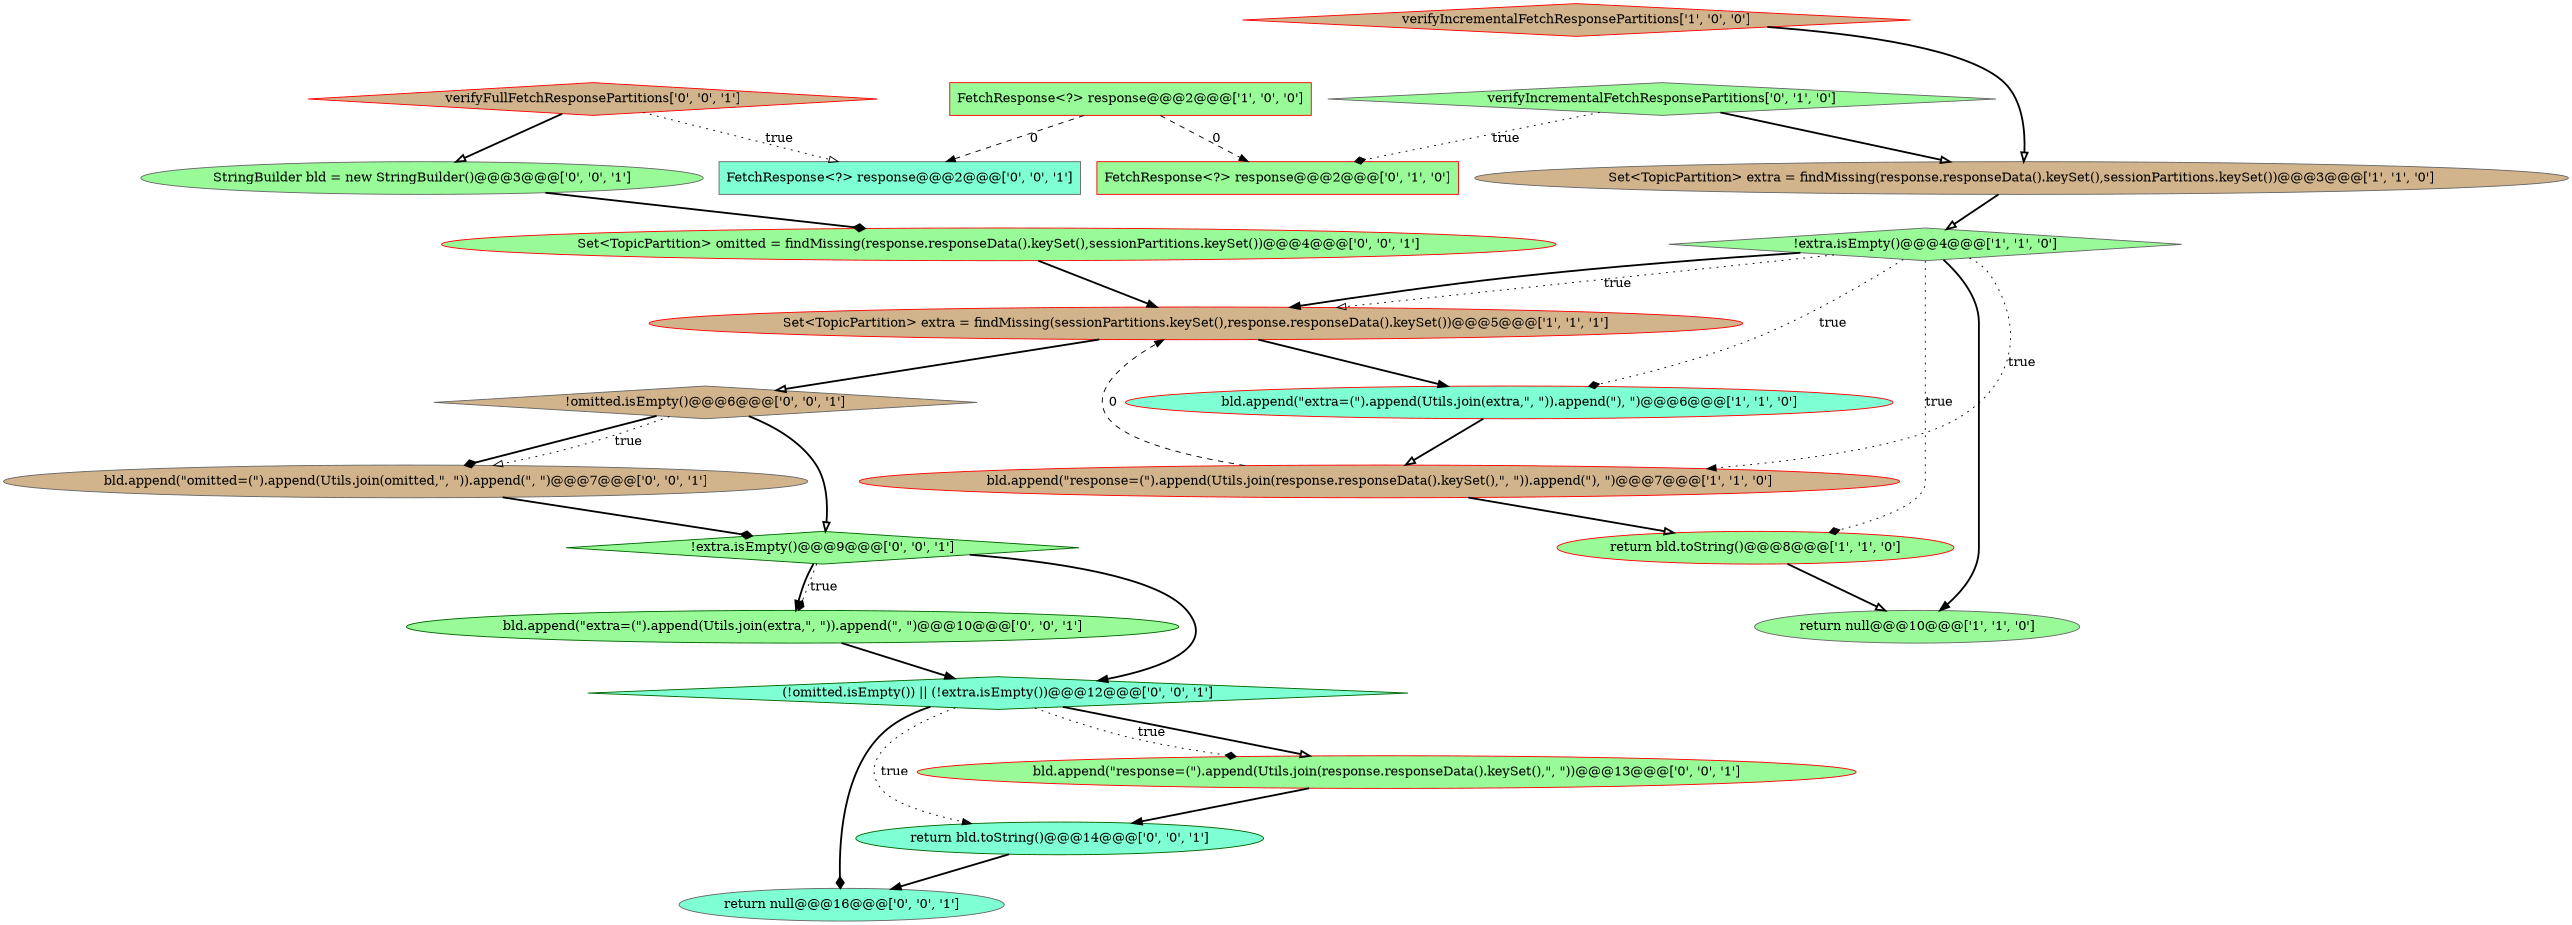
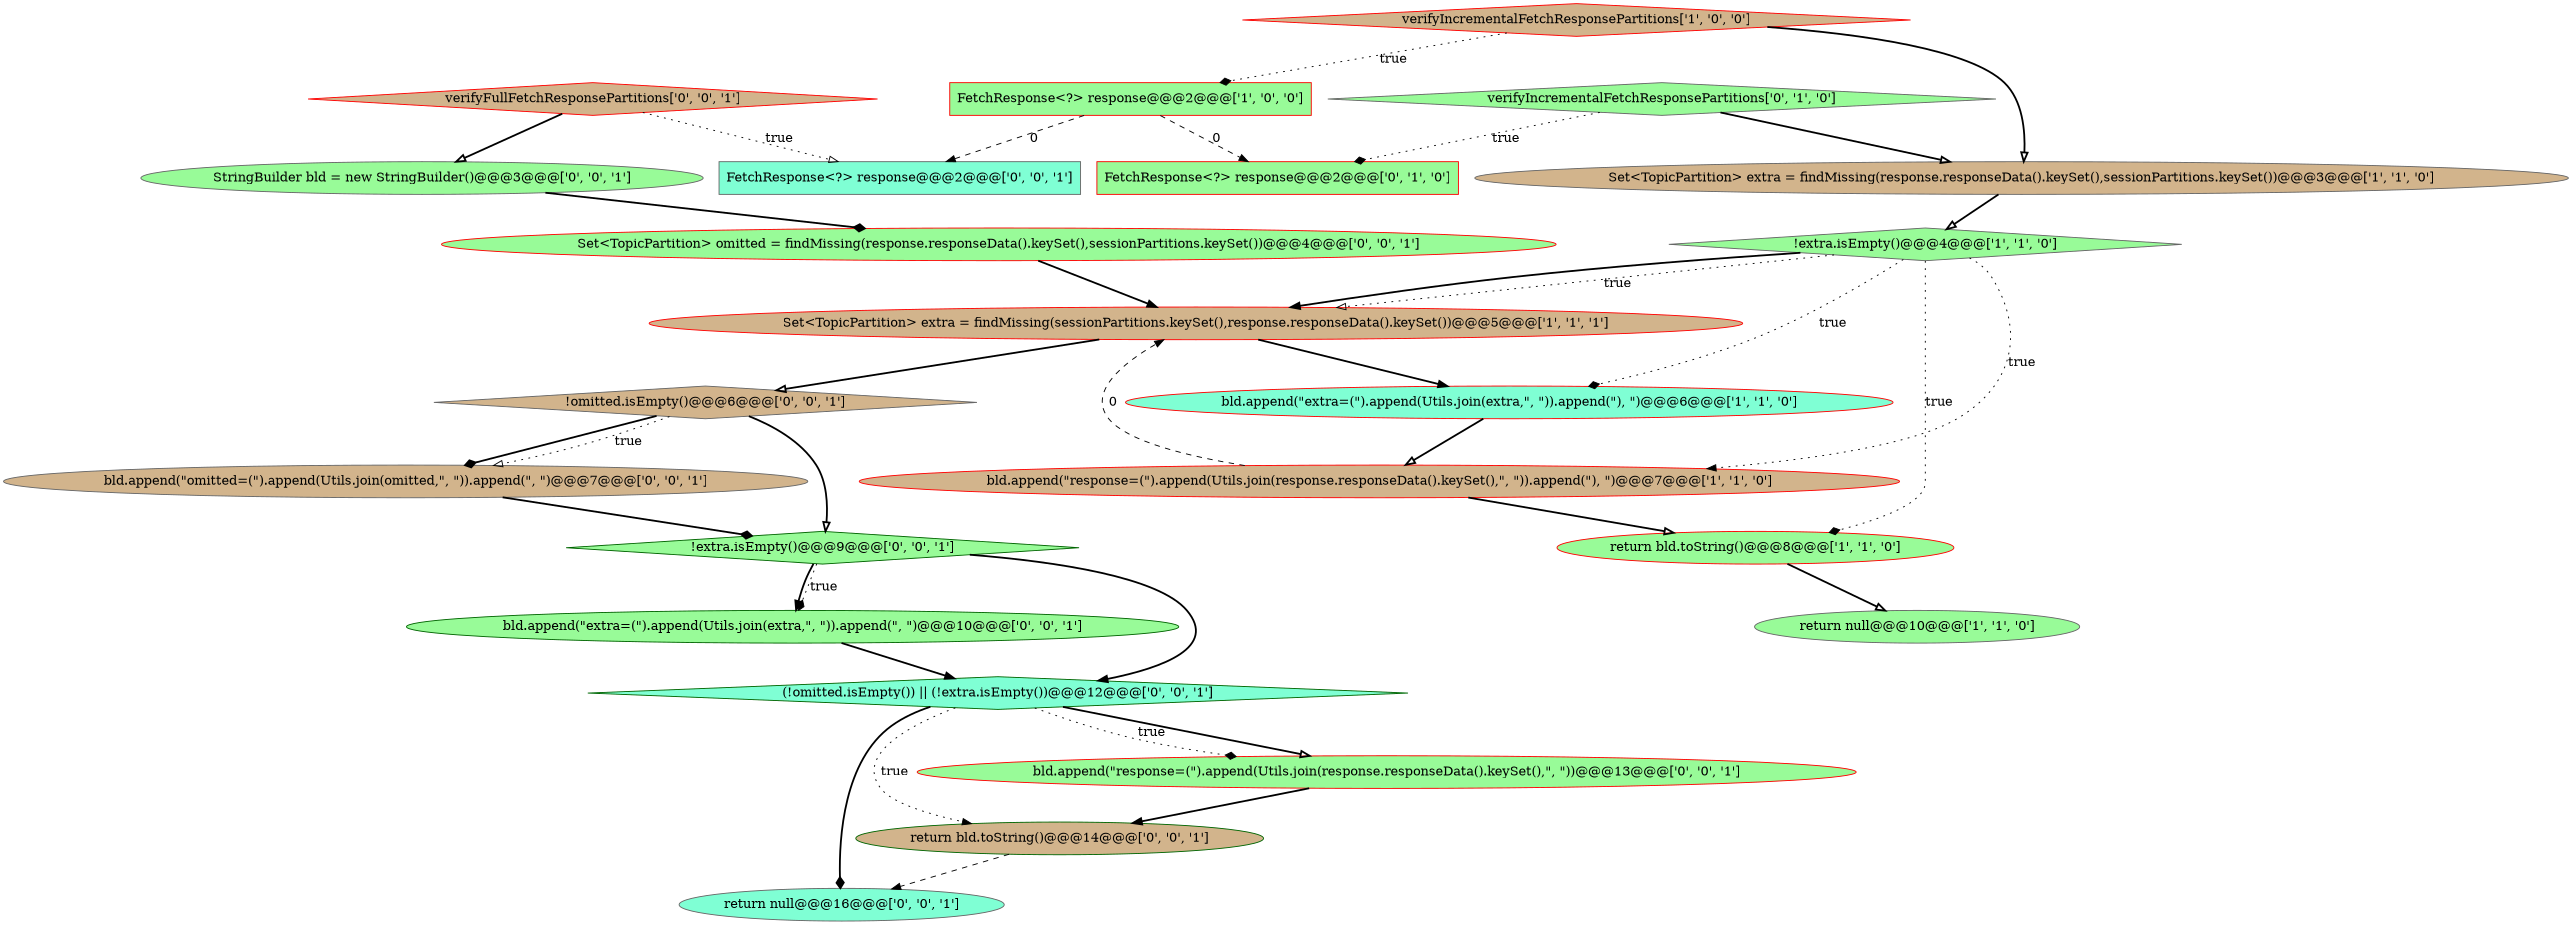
edge "verifyIncrementalFetchResponsePartitions['1', '0', '0']" -> "FetchResponse<?> response@@@2@@@['1', '0', '0']": added, label "true"
edge "!extra.isEmpty()@@@4@@@['1', '1', '0']" -> "return null@@@10@@@['1', '1', '0']": removed
node "return bld.toString()@@@14@@@['0', '0', '1']": fillcolor aquamarine -> tan
edge "return bld.toString()@@@14@@@['0', '0', '1']" -> "return null@@@16@@@['0', '0', '1']": style bold -> dashed
